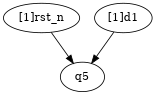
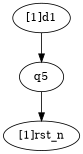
edge "[1]rst_n" -> "q5": reversed
